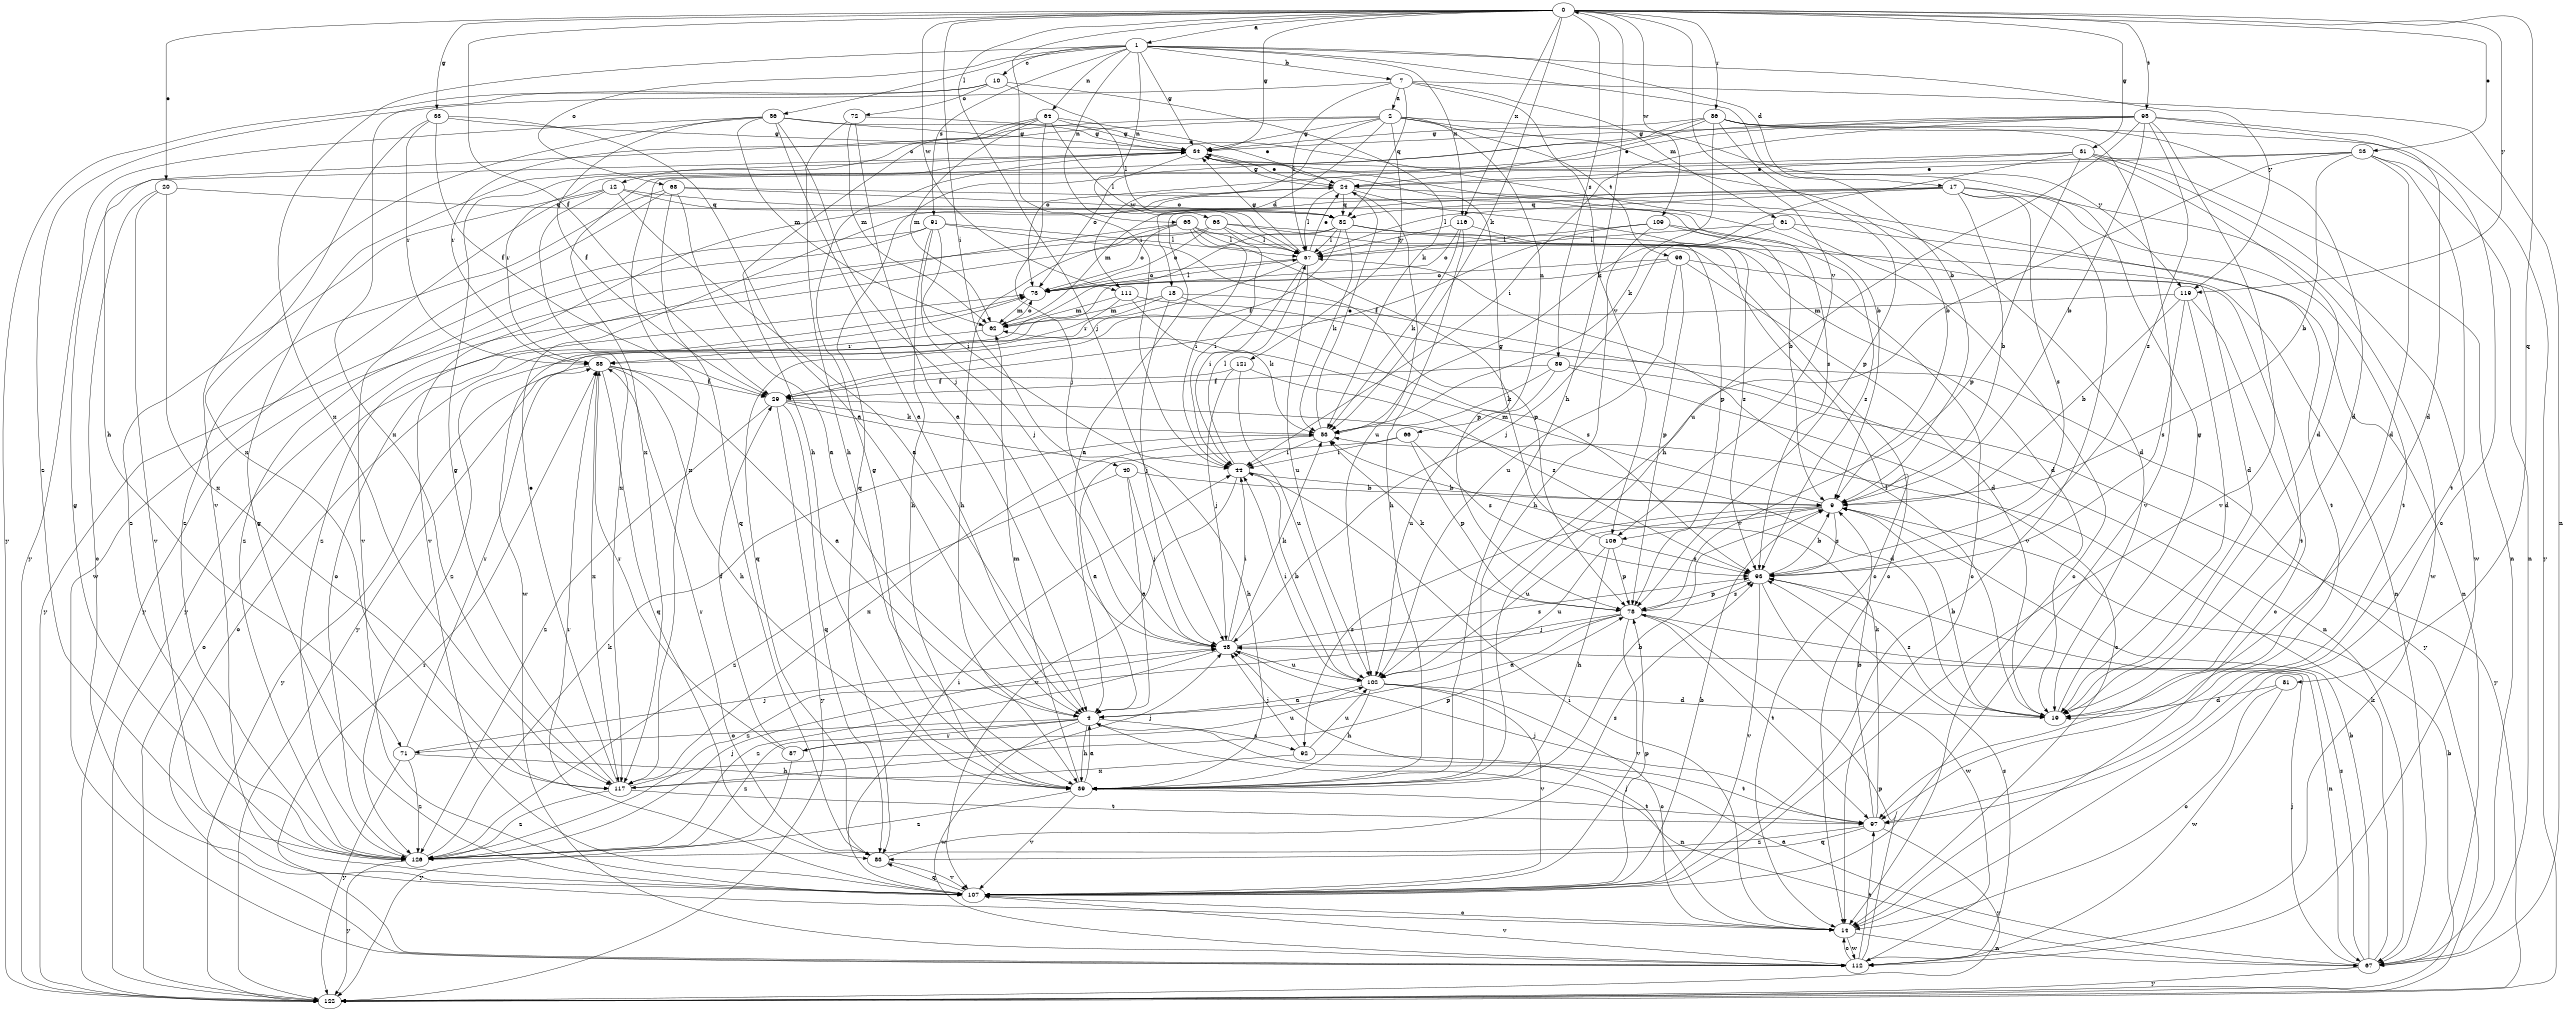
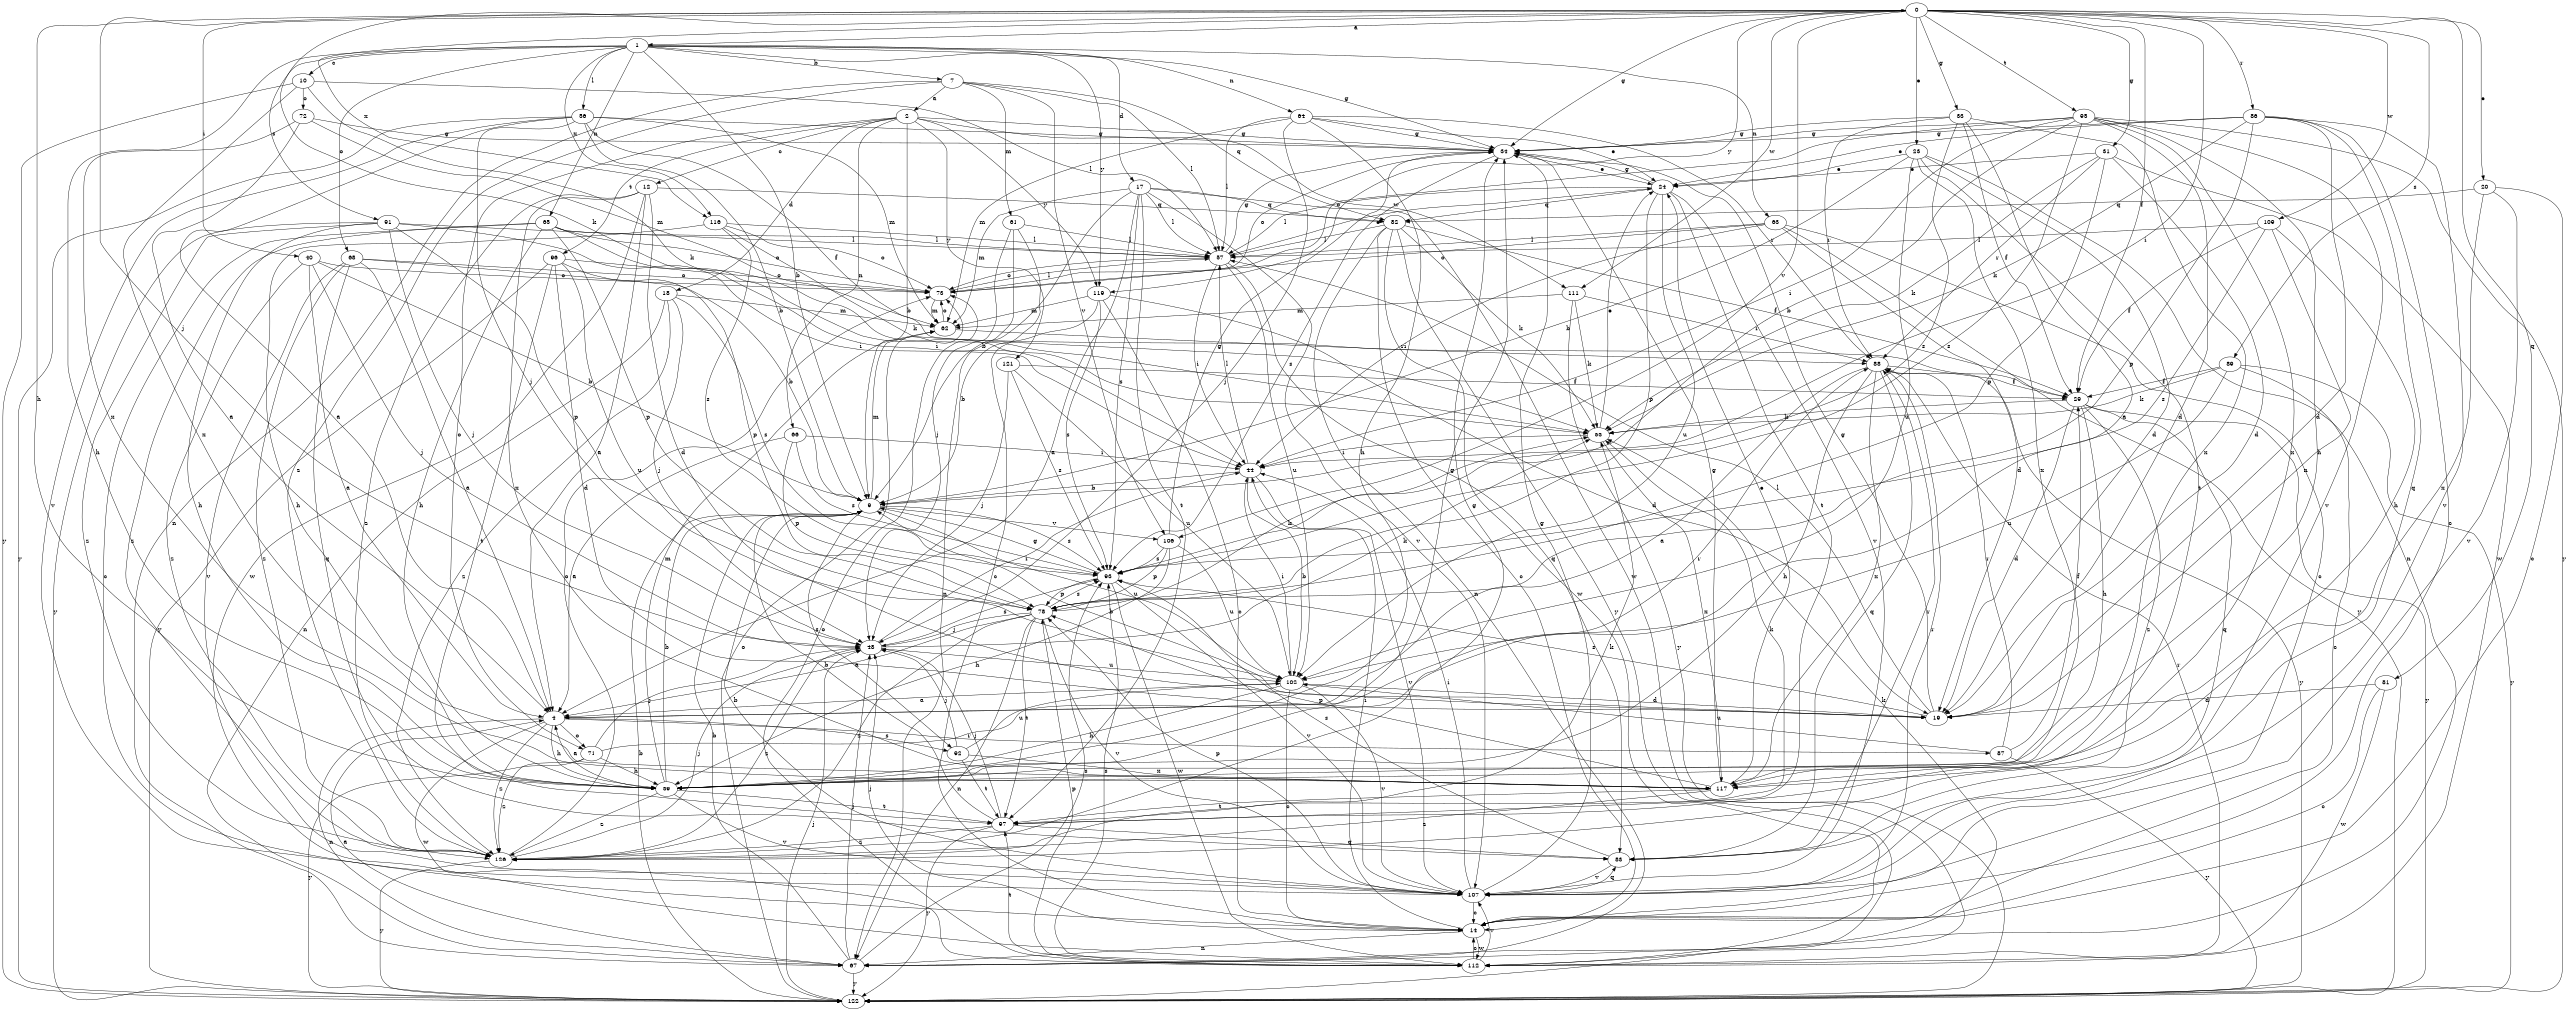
edge "68" -> "82": now "68" -> "73"
edge "40" -> "73": added, label "o"
edge "2" -> "71": label "h" -> "o"
edge "33" -> "93": added, label "s"
edge "109" -> "19": label "d" -> "n"
edge "31" -> "67": removed, label "n"
edge "93" -> "9": label "b" -> "g"
edge "117" -> "48": now "122" -> "48"
